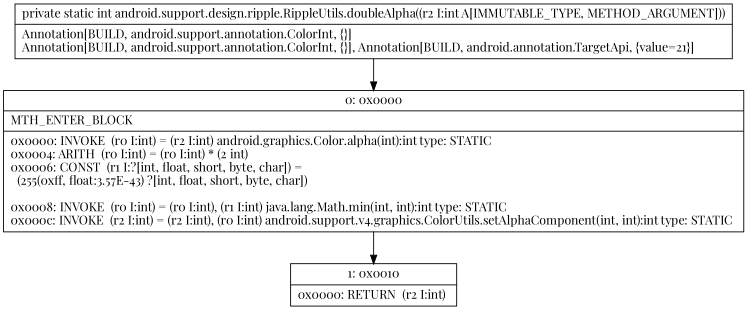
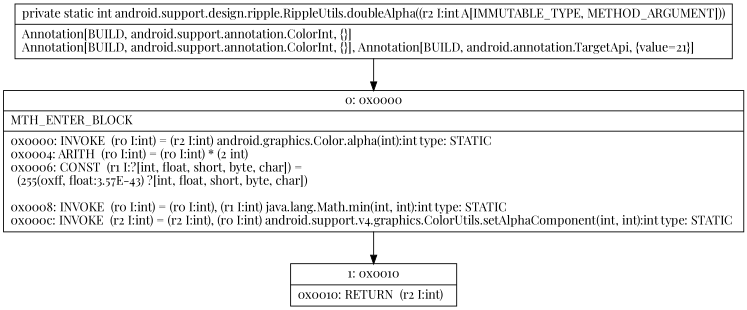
node "1: 0x0010": text "0x0000: RETURN  (r2 I:int)" -> "0x0010: RETURN  (r2 I:int)"
